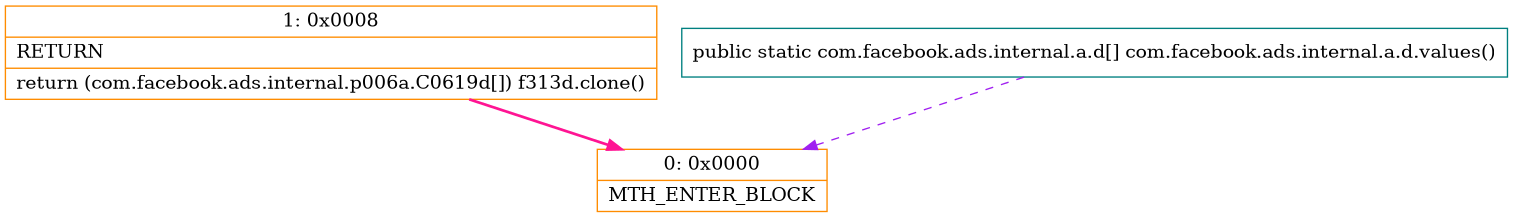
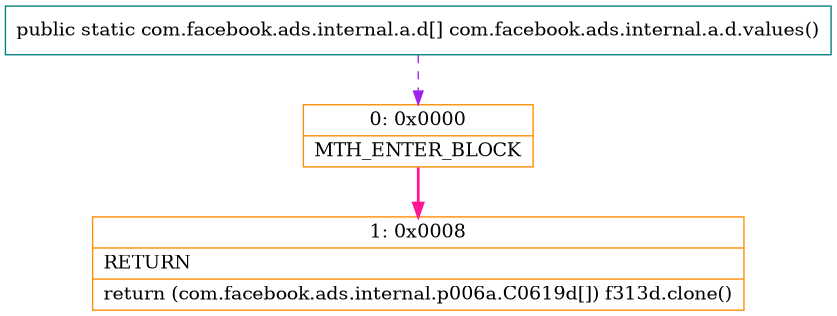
edge "1: 0x0008" -> "0: 0x0000": reversed
